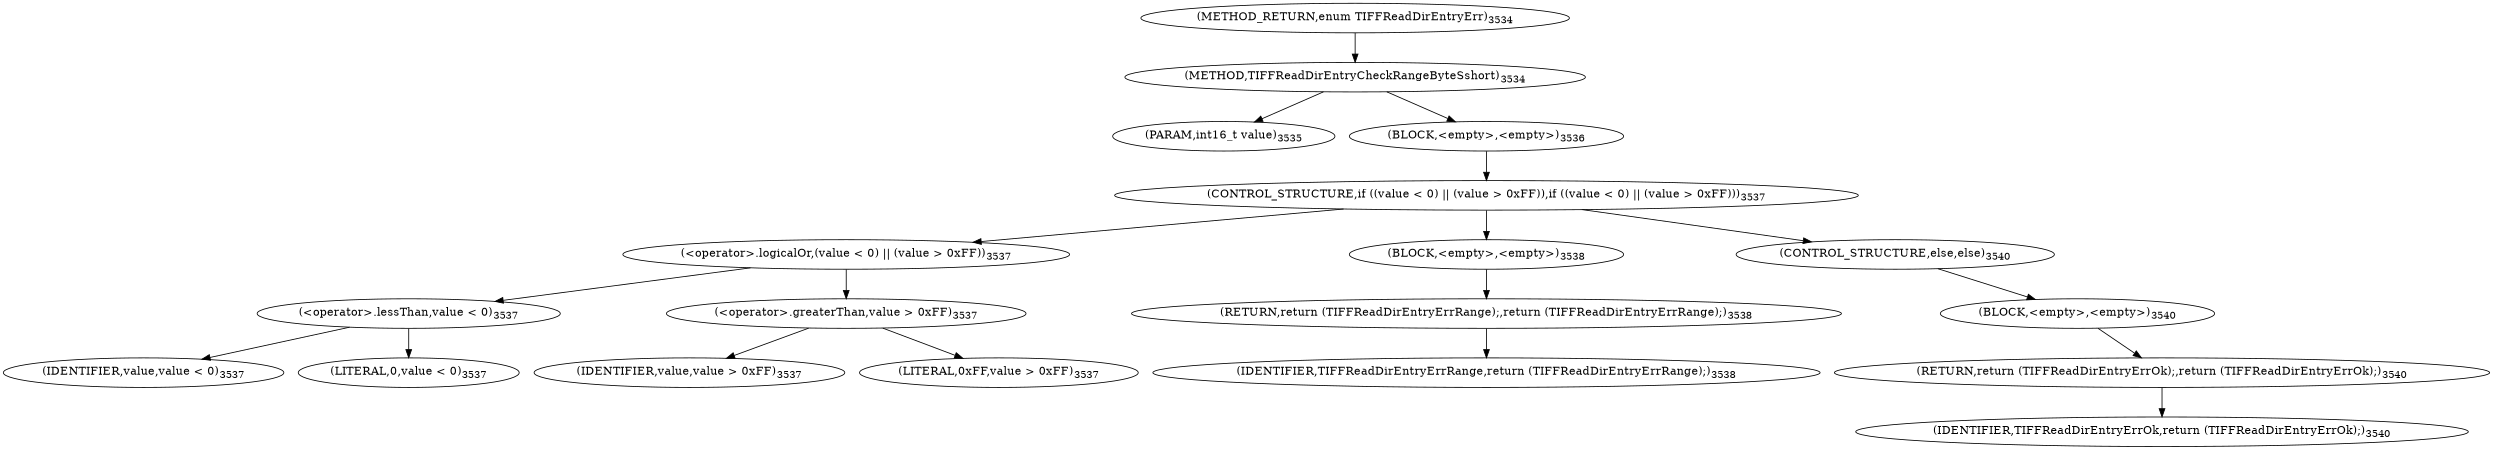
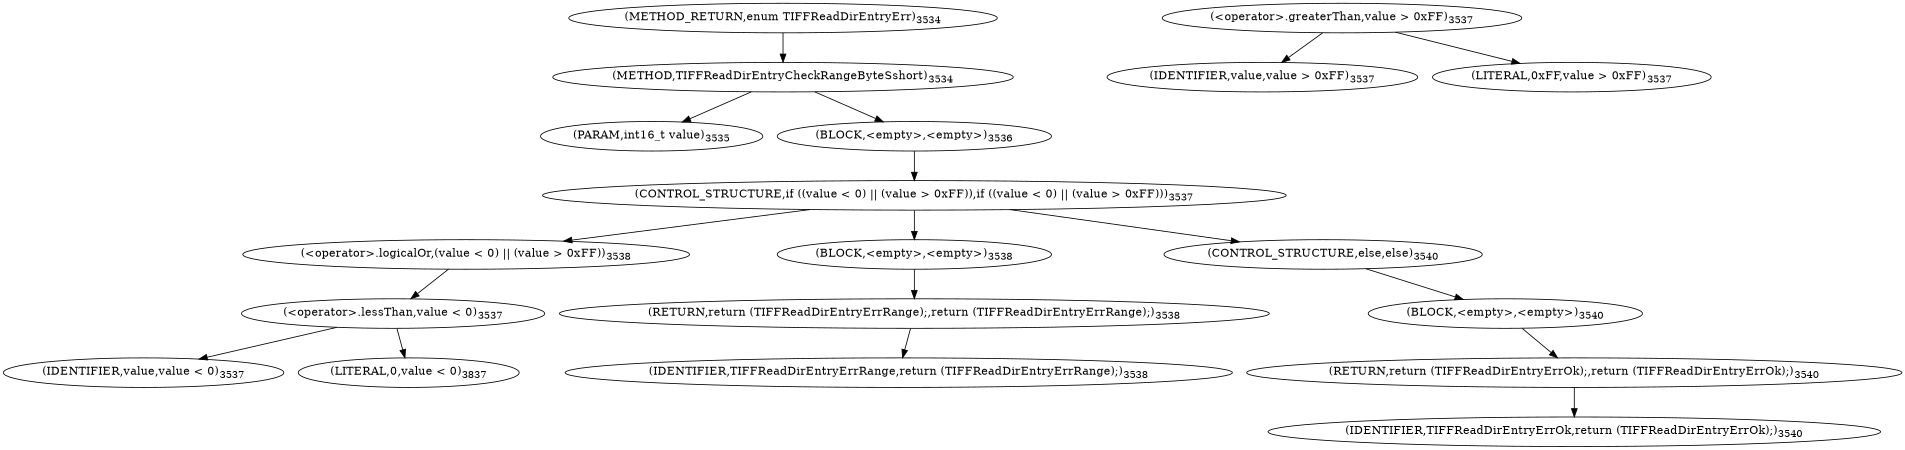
node "(<operator>.logicalOr,(value < 0) || (value > 0xFF))": text "3537" -> "3538"
edge "(<operator>.logicalOr,(value < 0) || (value > 0xFF))" -> "(<operator>.greaterThan,value > 0xFF)": removed
node "(LITERAL,0,value < 0)": text "3537" -> "3837"
